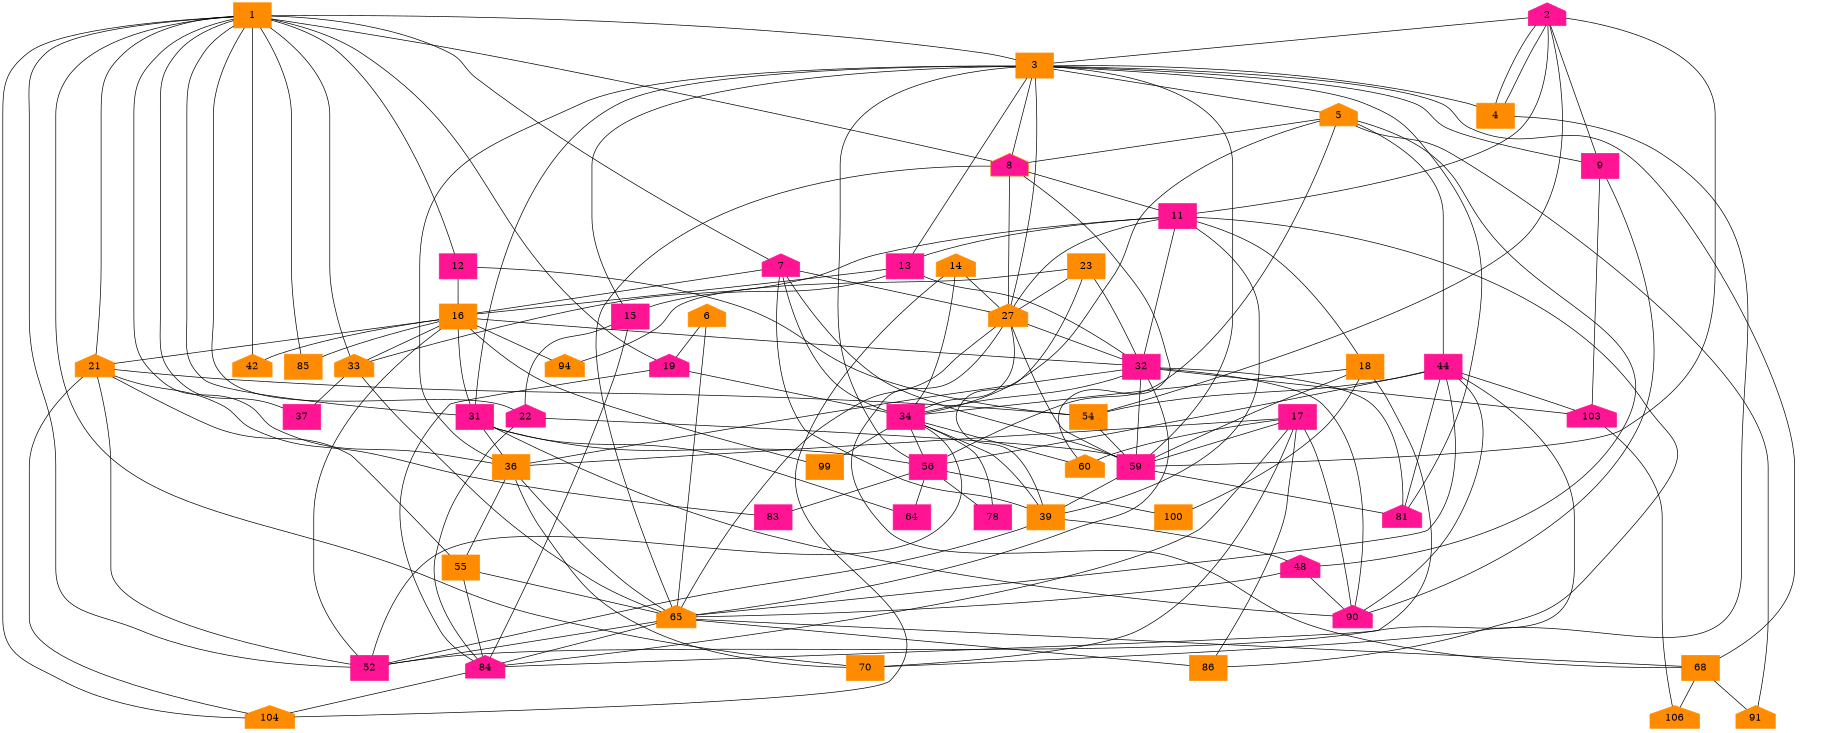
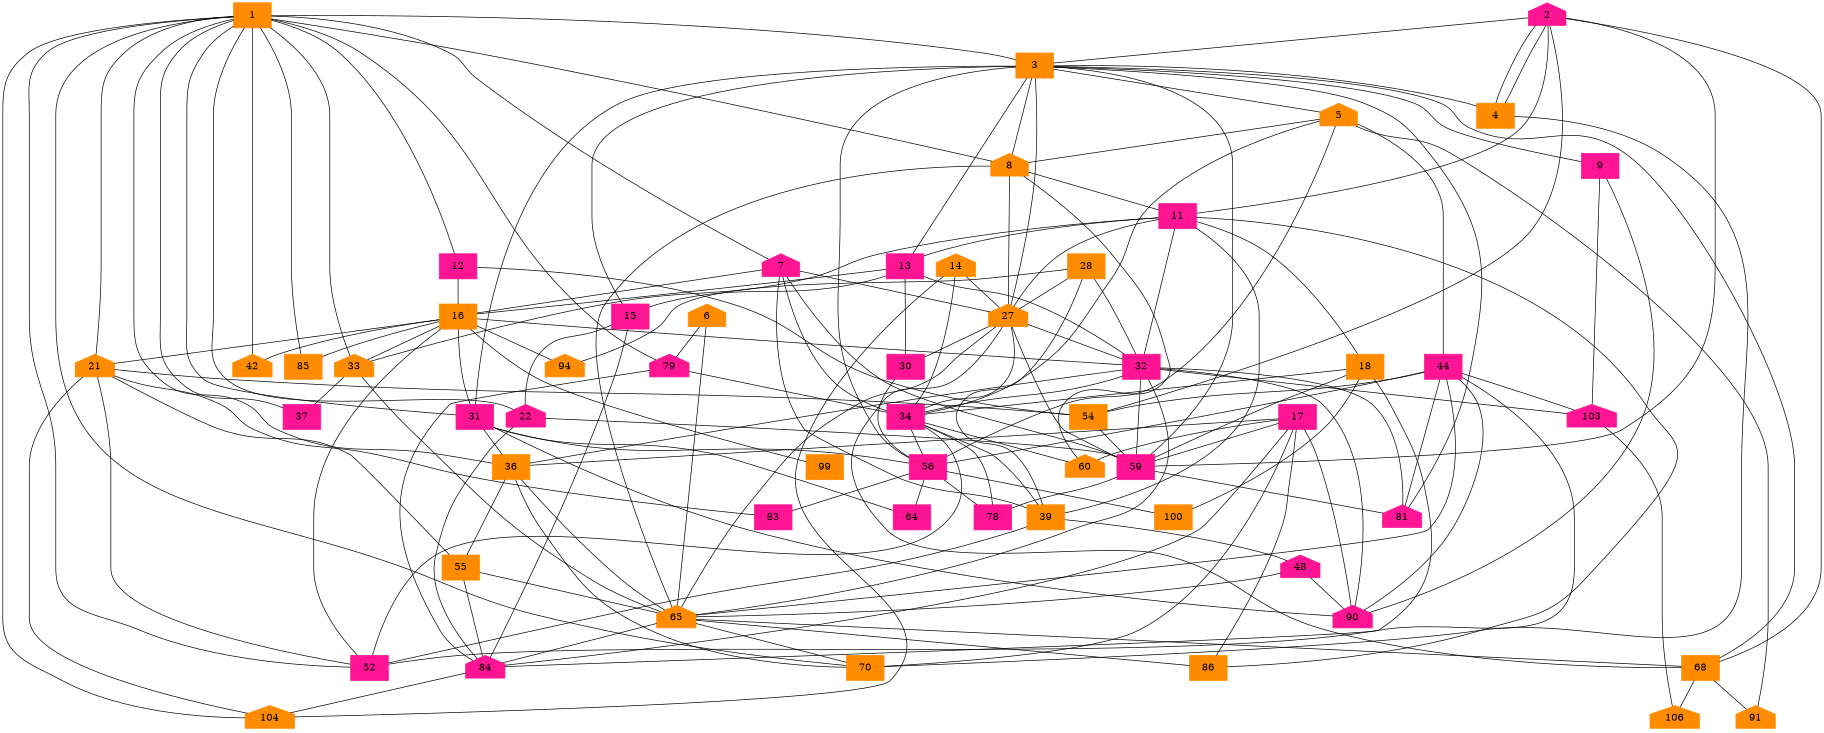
edge "2" -- "9": now "2" -- "68"
edge "3" -- "36": removed
node "8": fillcolor deeppink -> darkorange
node "23": label "23" -> "28"
node "19": label "19" -> "79"
node "30": added
edge "5" -- "48": removed
edge "34" -- "99": removed
edge "59" -- "39": now "59" -- "78"
edge "65" -- "52": now "65" -- "70"
